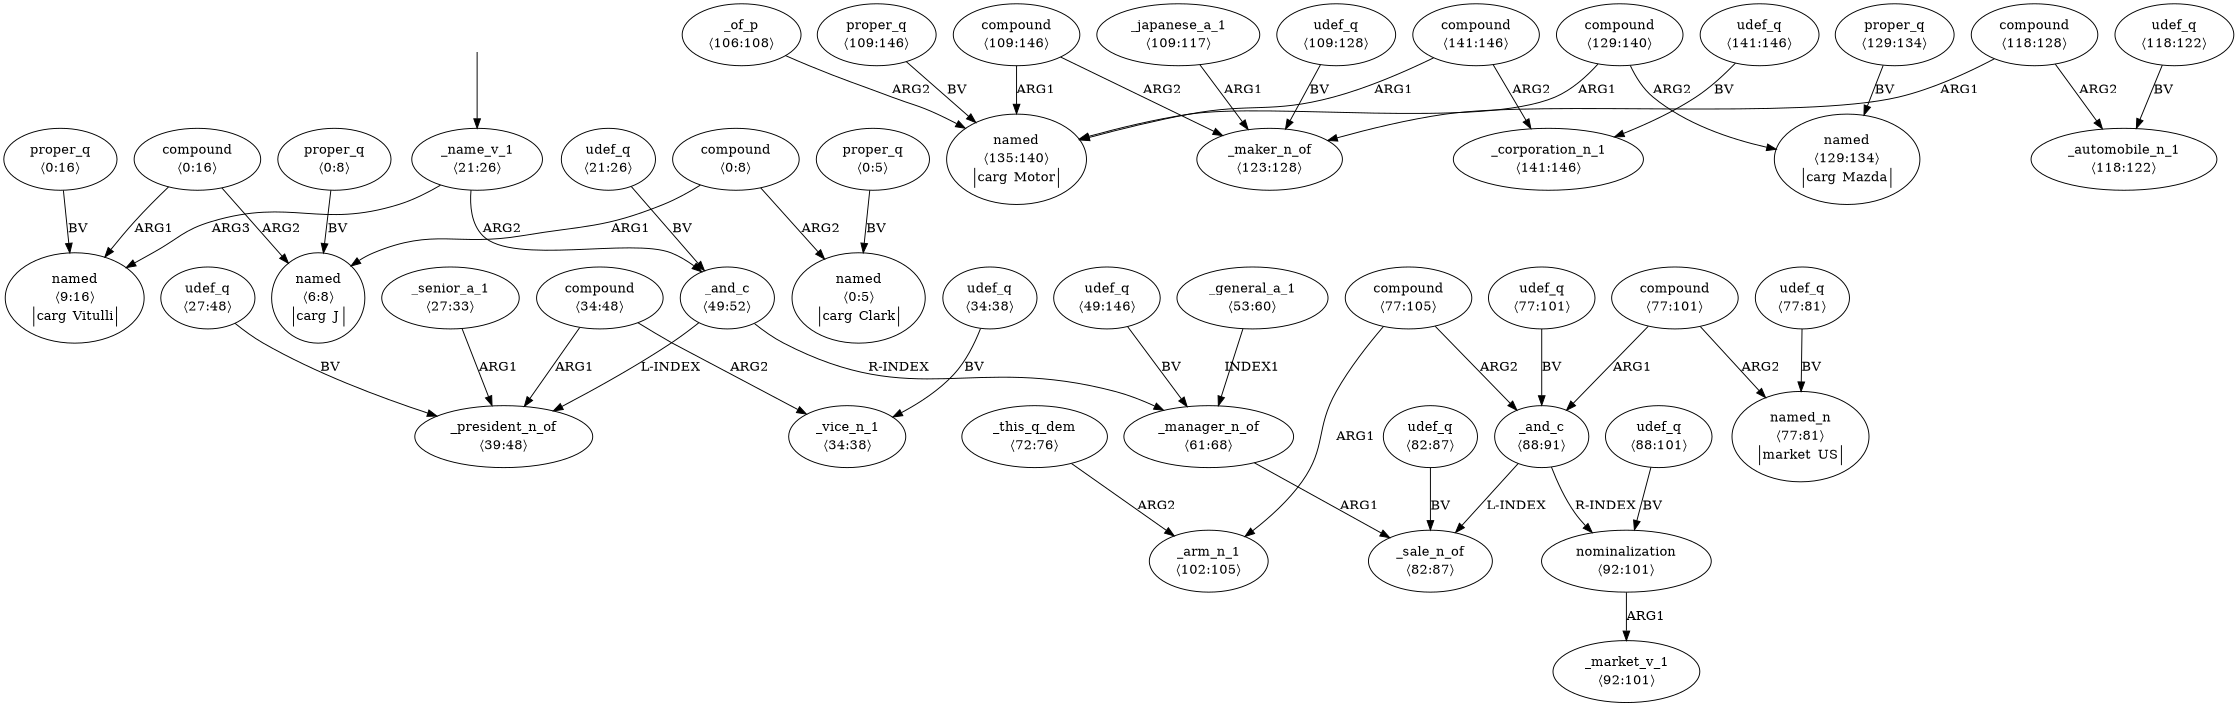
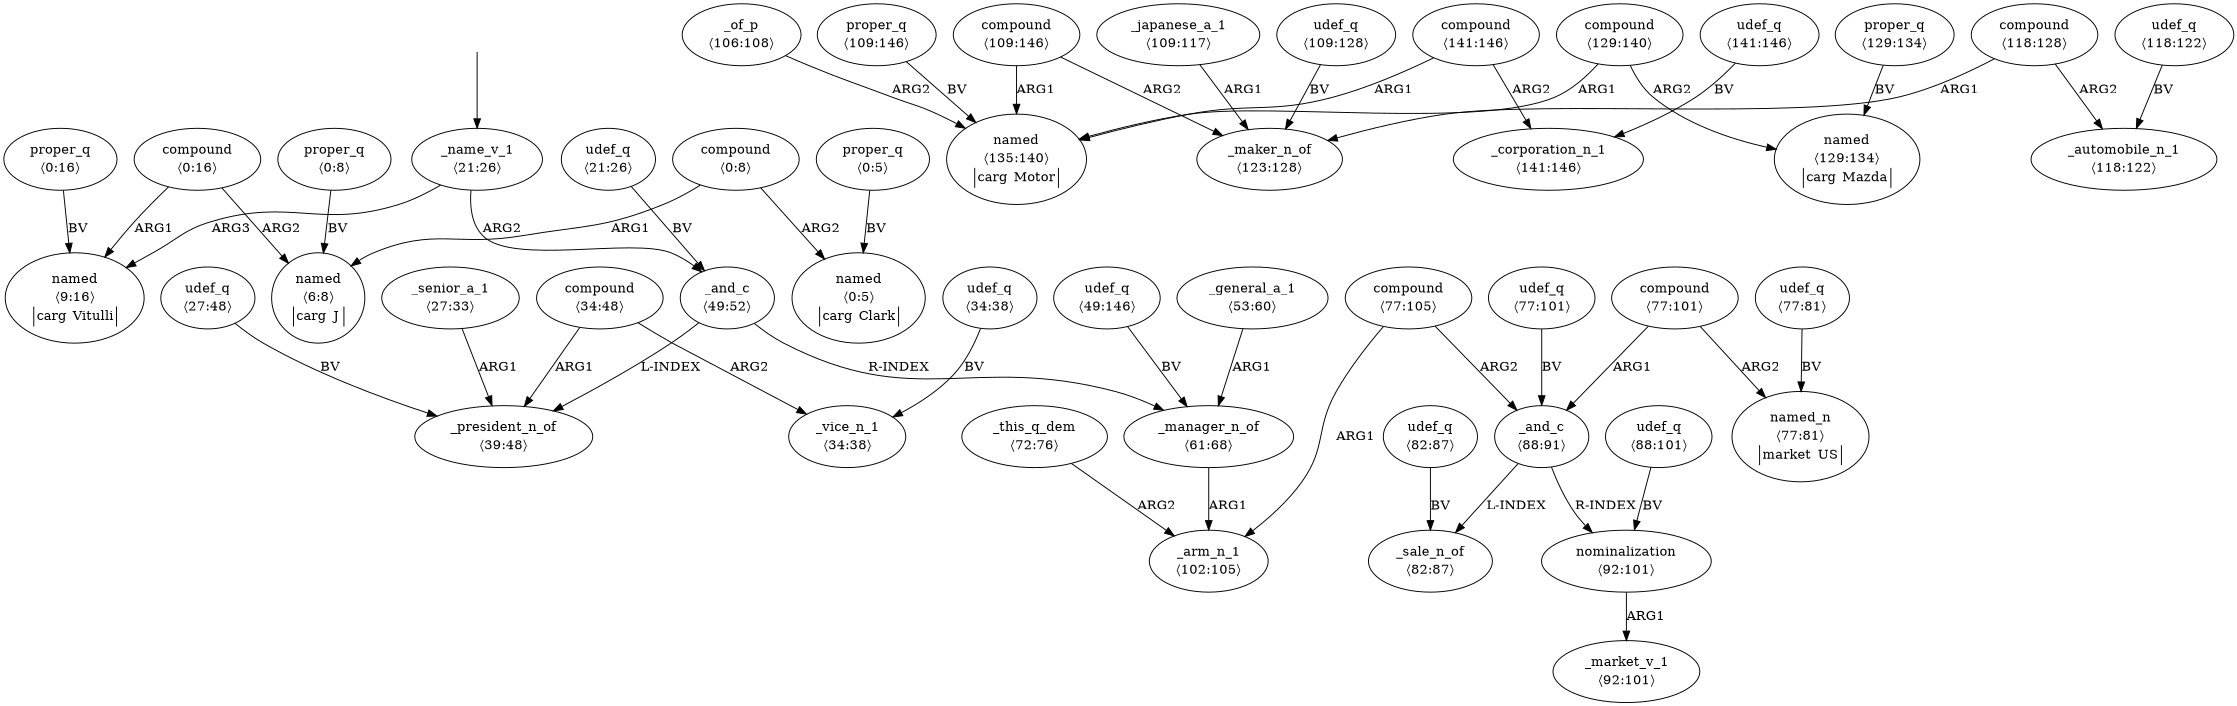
edge "_general_a_1" -> "_manager_n_of": label "INDEX1" -> "ARG1"
edge "_manager_n_of" -> "_sale_n_of": now "_manager_n_of" -> "_arm_n_1"
